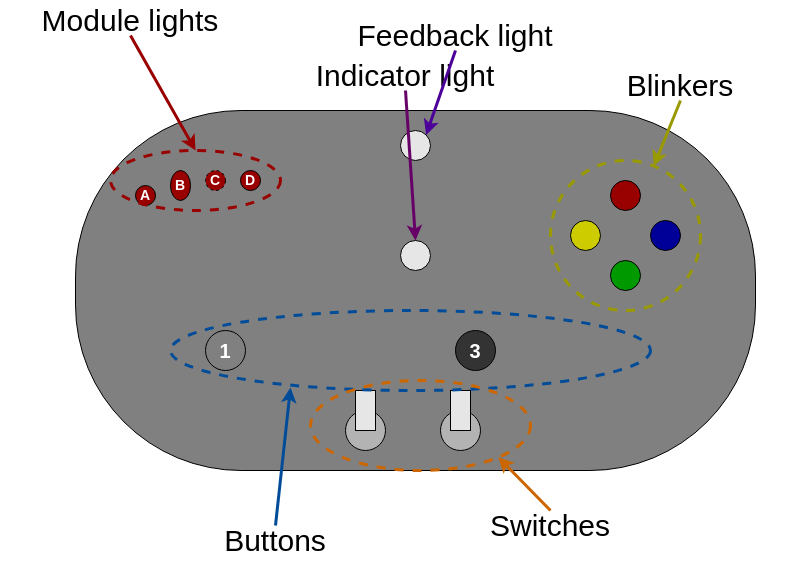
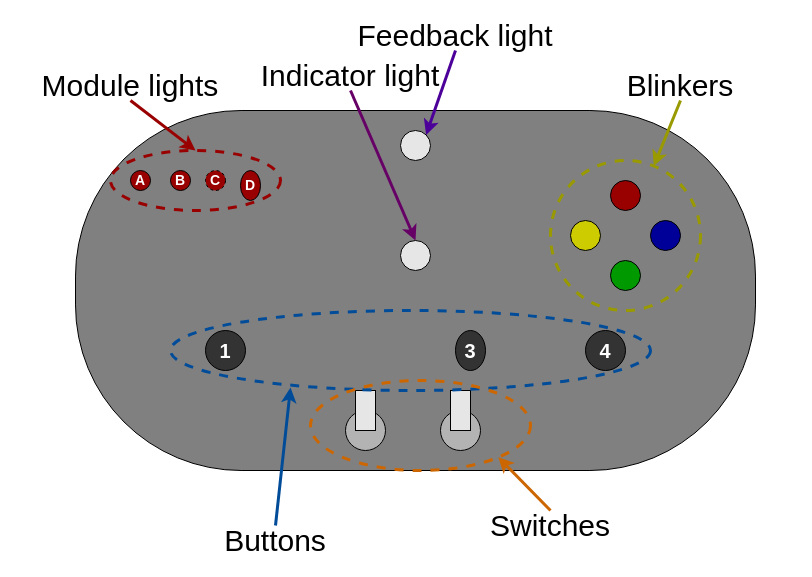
node "Module lights": moved (131, 21) -> (131, 86)
node "Indicator light": moved (406, 76) -> (351, 76)
node "D": size 20x20 -> 20x30
node "B": size 20x30 -> 20x20
node "A": moved (146, 196) -> (141, 181)
node "1": fillcolor #808080 -> #333333
node "3": size 40x40 -> 30x40
node "4": added
